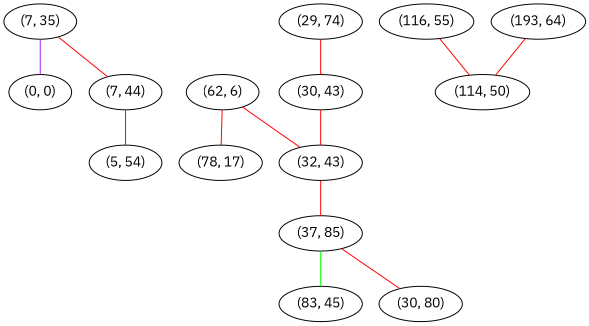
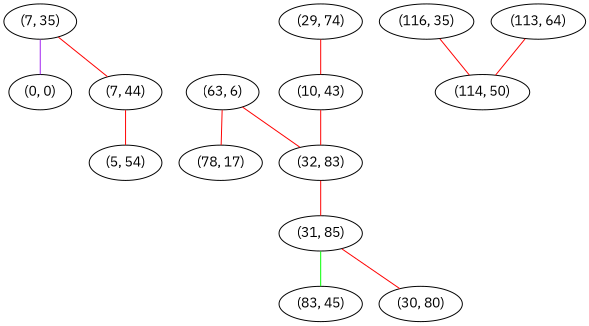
node "(116, 55)": label "(116, 55)" -> "(116, 35)"
node "(193, 64)": label "(193, 64)" -> "(113, 64)"
node "(62, 6)": label "(62, 6)" -> "(63, 6)"
node "(30, 43)": label "(30, 43)" -> "(10, 43)"
node "(32, 43)": label "(32, 43)" -> "(32, 83)"
node "(37, 85)": label "(37, 85)" -> "(31, 85)"
